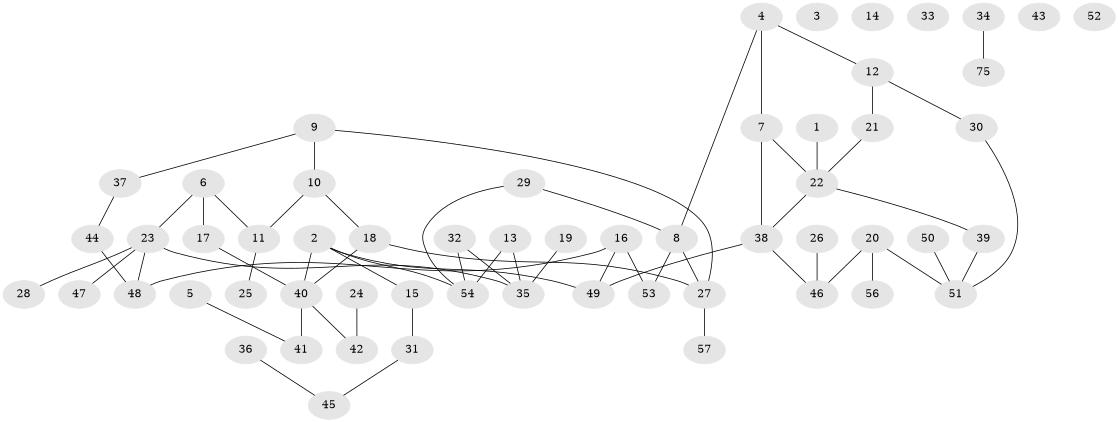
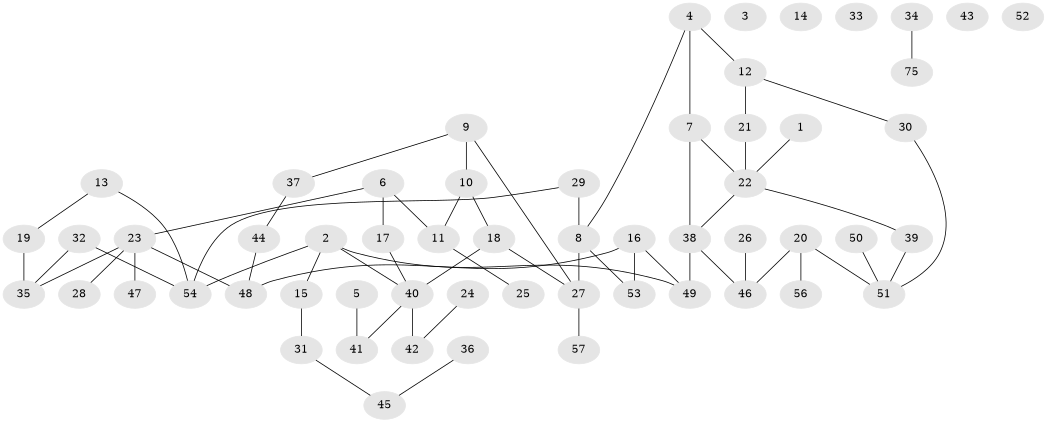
edge "13" -- "35": now "13" -- "19"
